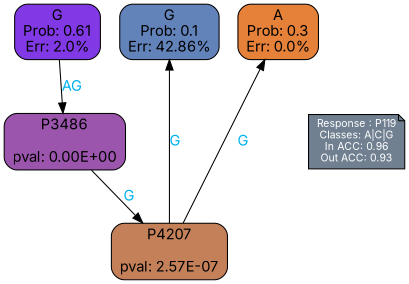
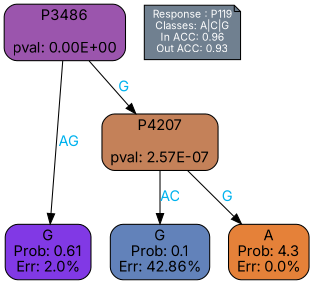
node "A Prob: 0.3 Err: 0.0%": label "A Prob: 0.3 Err: 0.0%" -> "A Prob: 4.3 Err: 0.0%"
edge "G Prob: 0.61 Err: 2.0%" -> "P3486 pval: 0.00E+00": reversed
edge "P4207 pval: 2.57E-07" -> "G Prob: 0.1 Err: 42.86%": label "G" -> "AC"
